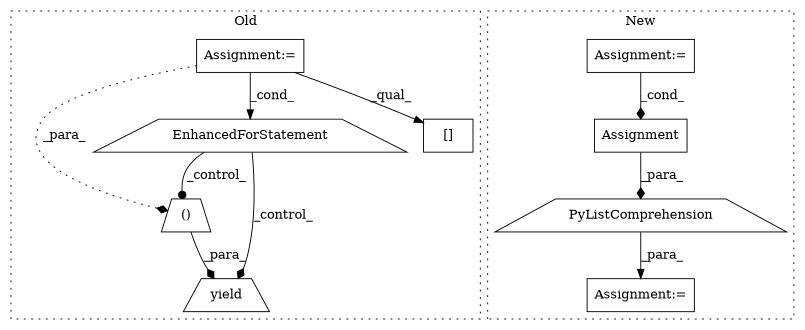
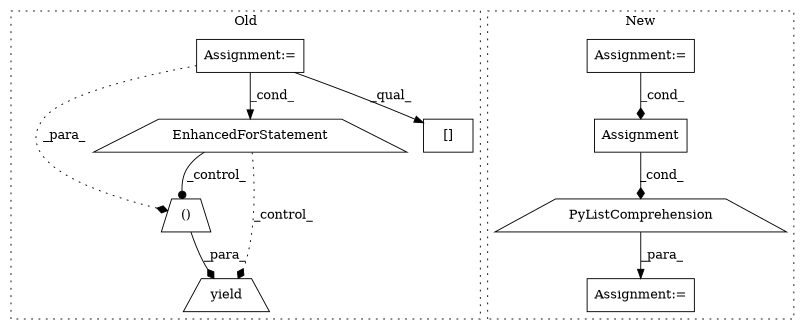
edge "Assignment" -> "PyListComprehension": label "_para_" -> "_cond_"
edge "EnhancedForStatement" -> "yield": style solid -> dotted
